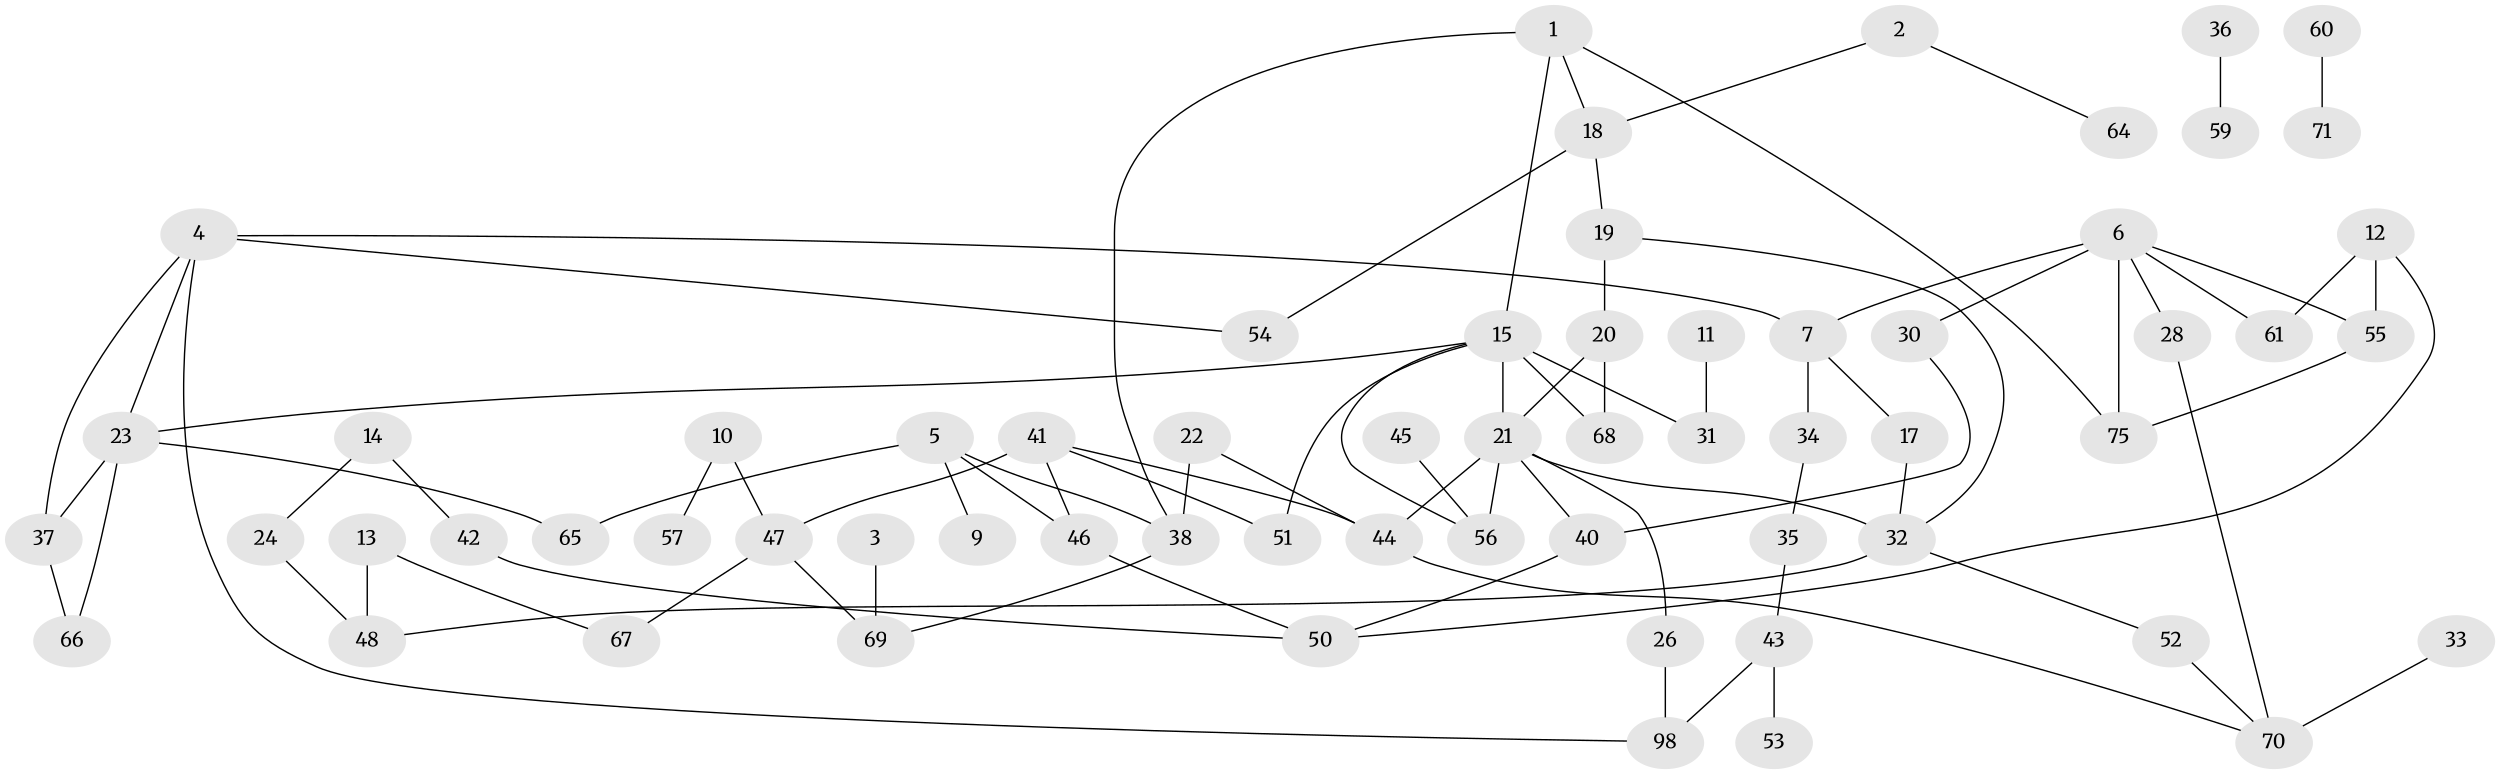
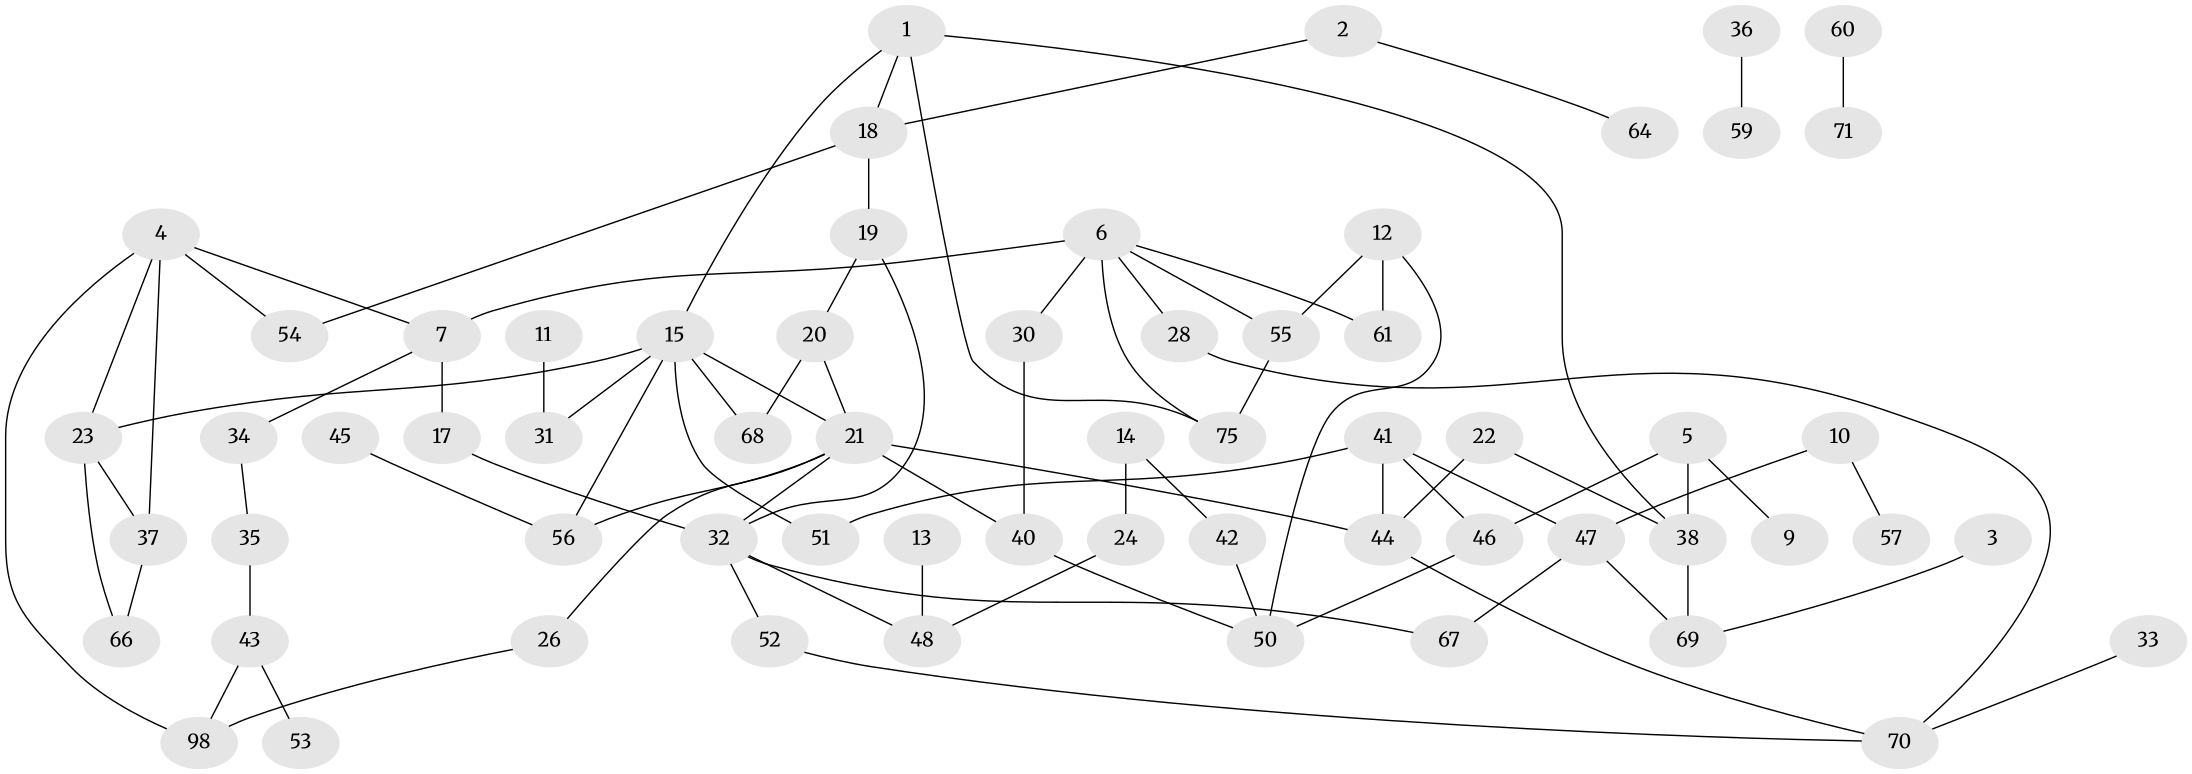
node "65": removed
edge "13" -- "67": now "32" -- "67"
